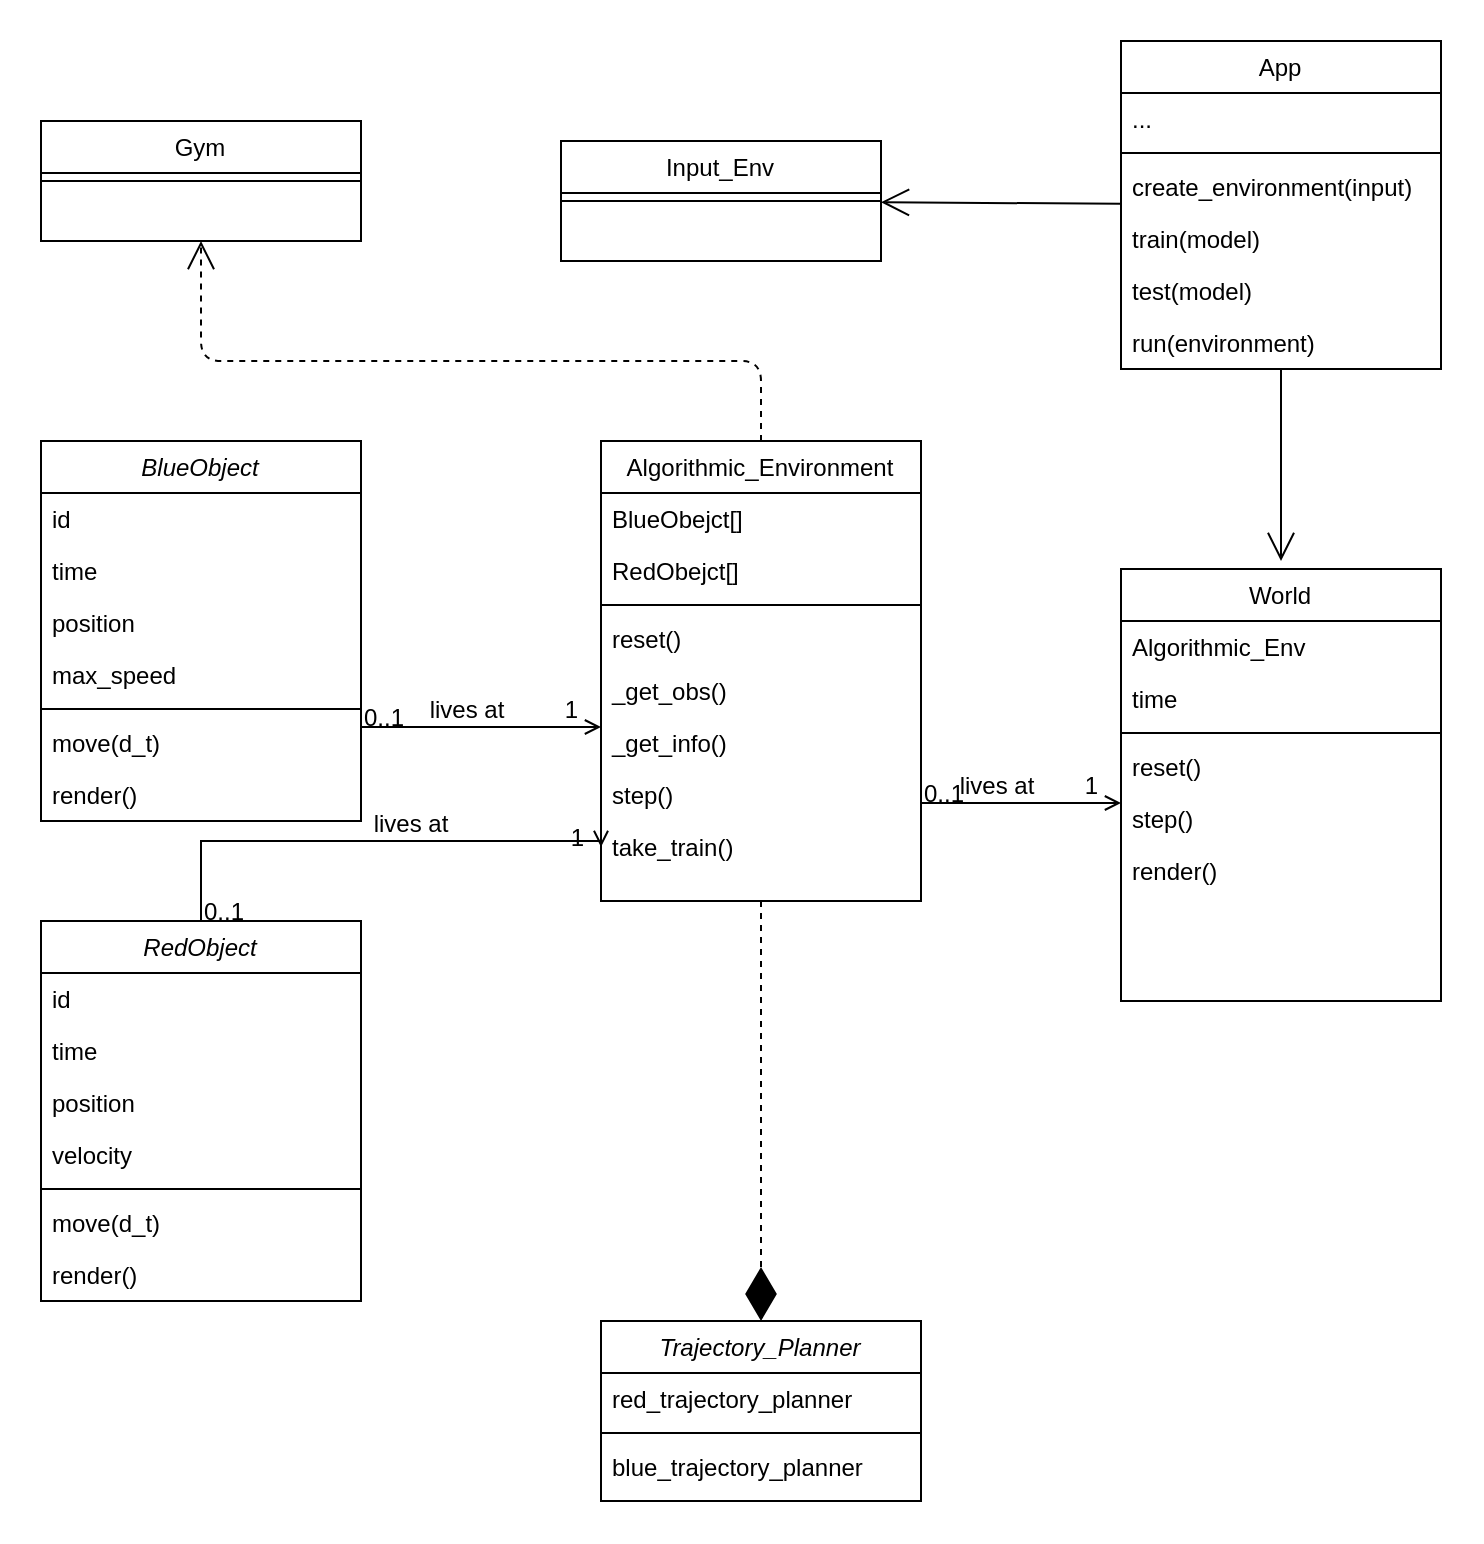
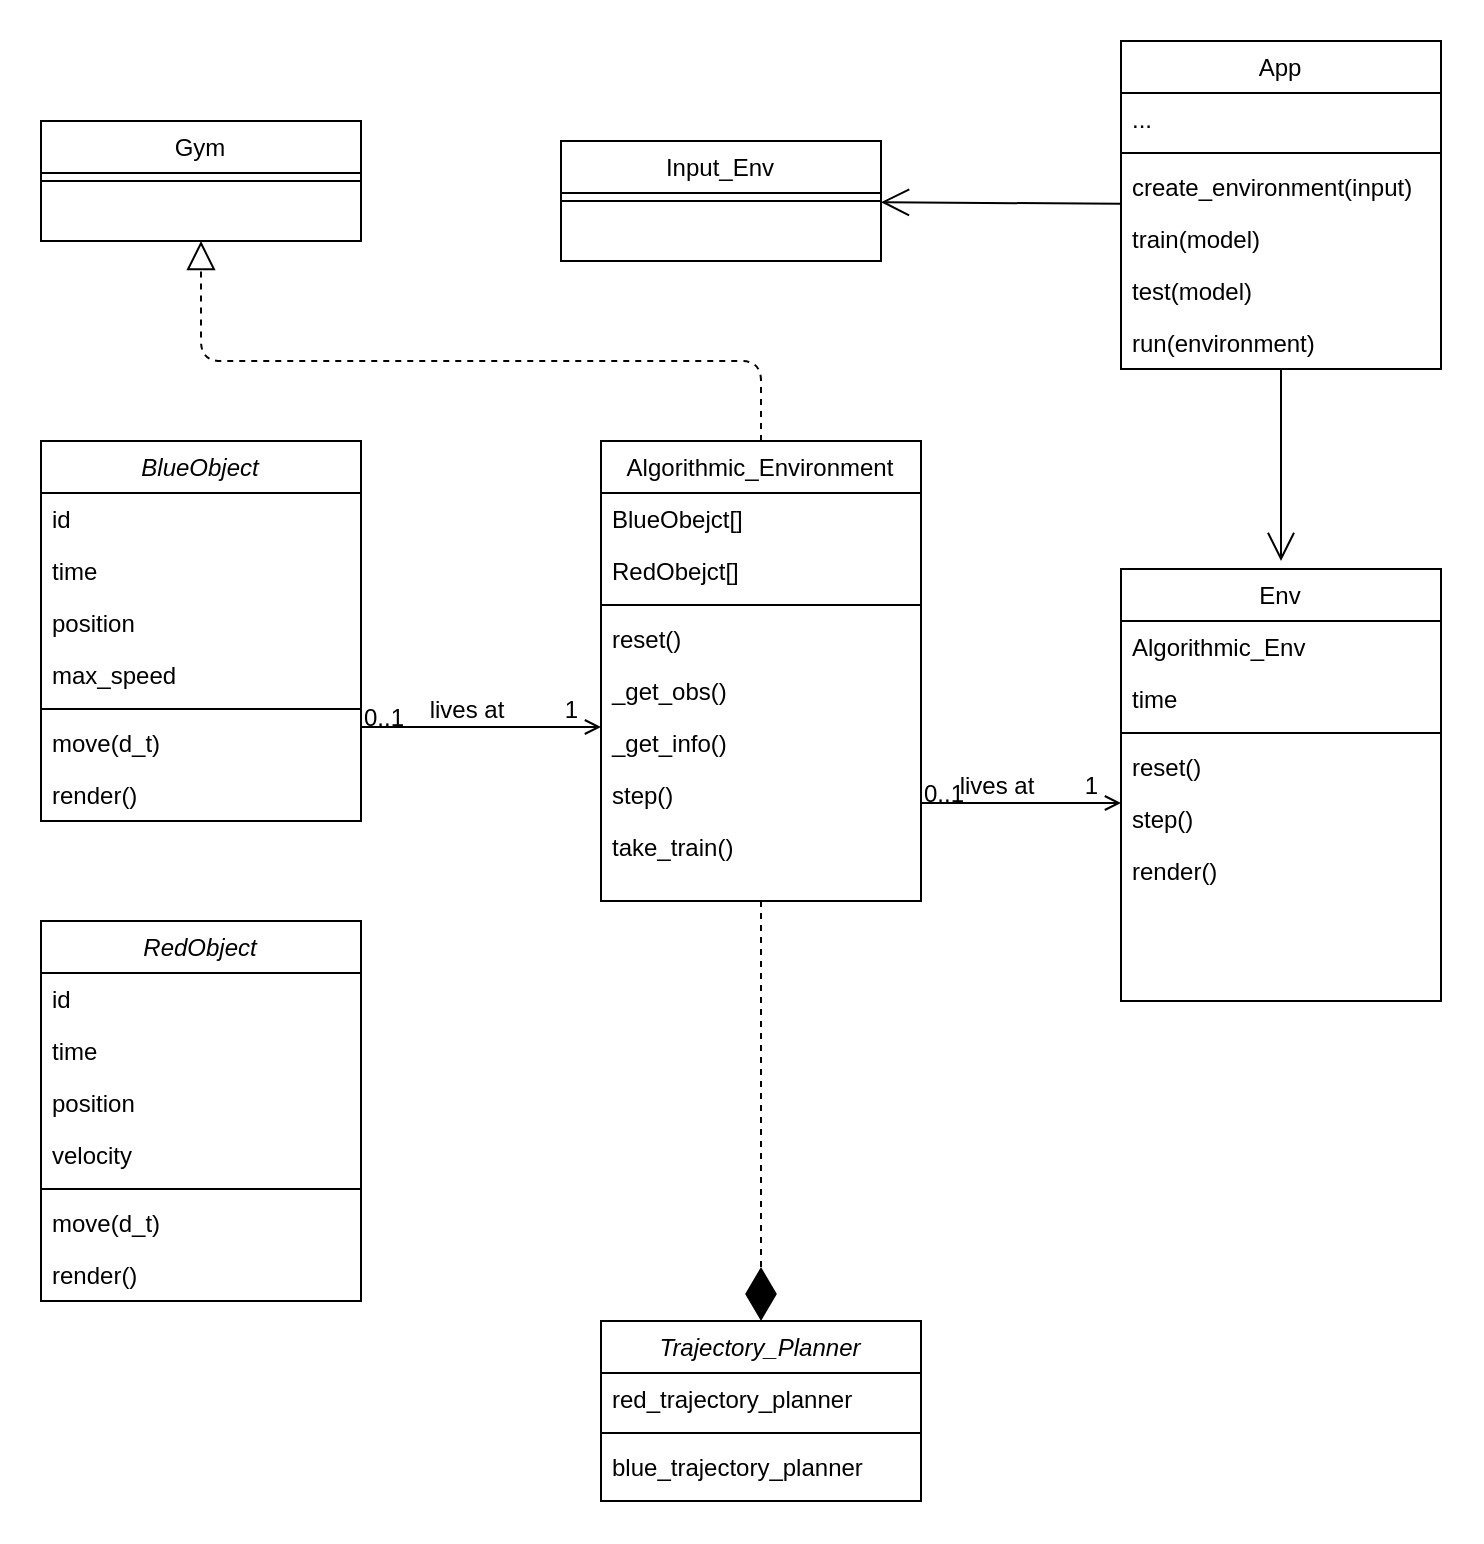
edge "Algorithmic_Environment" -> "Gym": arrowhead open -> block
node "World": label "World" -> "Env"
edge "RedObject" -> "take_train()": removed, labels "0..1", "lives at", "1"
